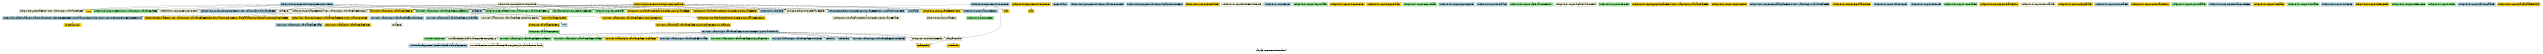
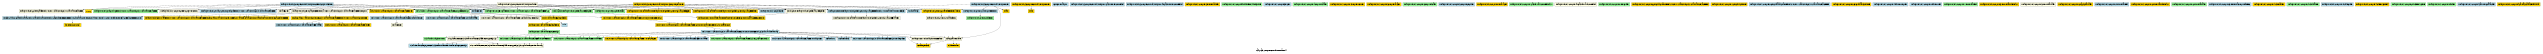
node "_ZN9LAMMPS_NS7Compute9init_listEiPNS_9NeighListE": fillcolor lightyellow -> palegreen
node "_ZN9LAMMPS_NS7Compute10set_arraysEi": fillcolor lightblue -> gold
